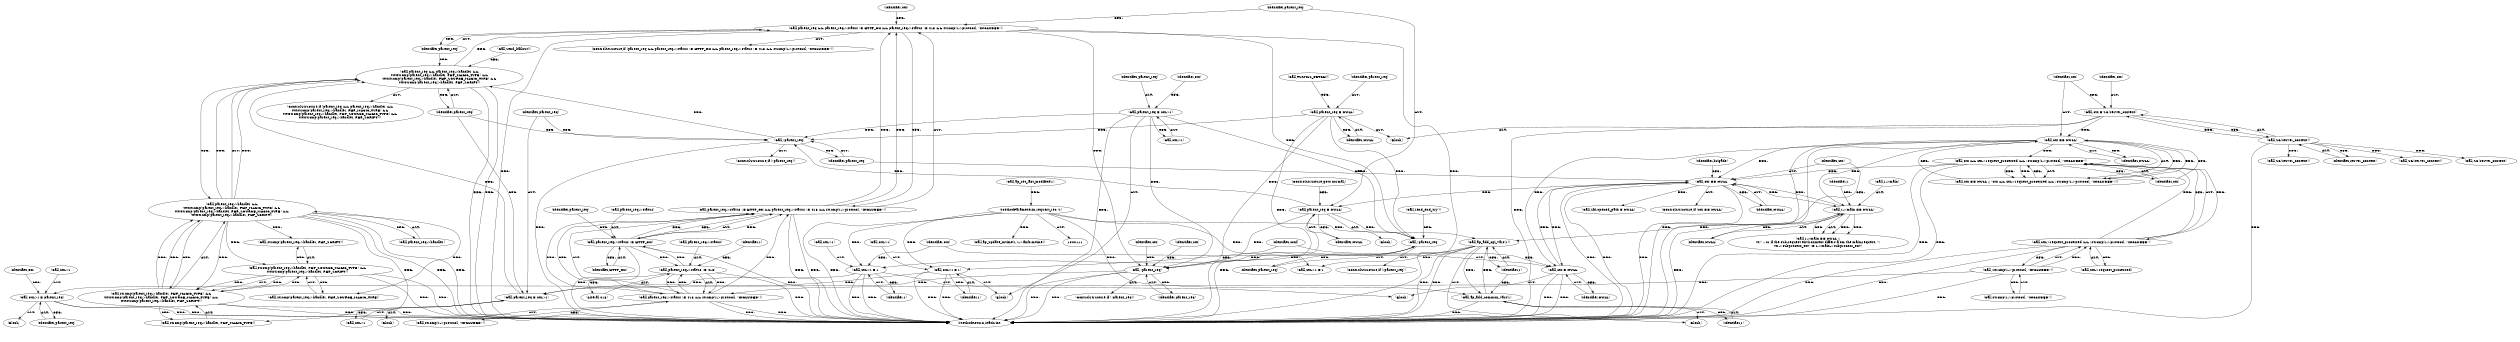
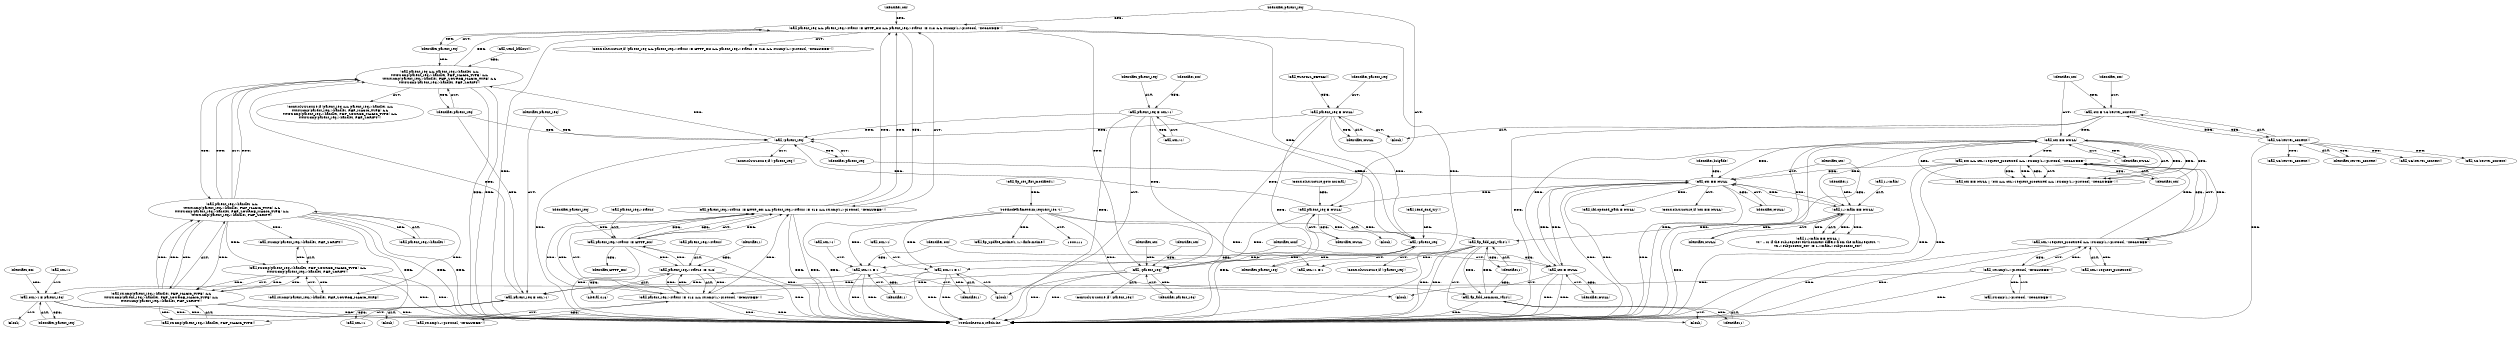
edge "(Identifier,HTTP_OK)" -> "(Call,parent_req->status != HTTP_OK)": removed, label "AST:"
